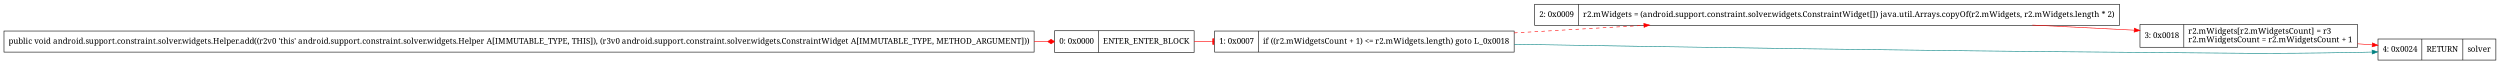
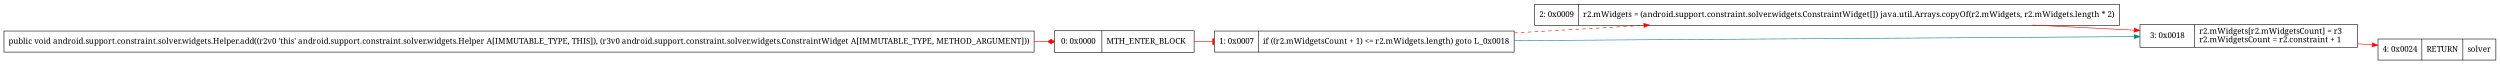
node "3: 0x0018": text "r2.mWidgetsCount = r2.mWidgetsCount + 1" -> "r2.mWidgetsCount = r2.constraint + 1"
node "0: 0x0000": text "ENTER_ENTER_BLOCK" -> "MTH_ENTER_BLOCK"
edge "1: 0x0007" -> "4: 0x0024": now "1: 0x0007" -> "3: 0x0018"
